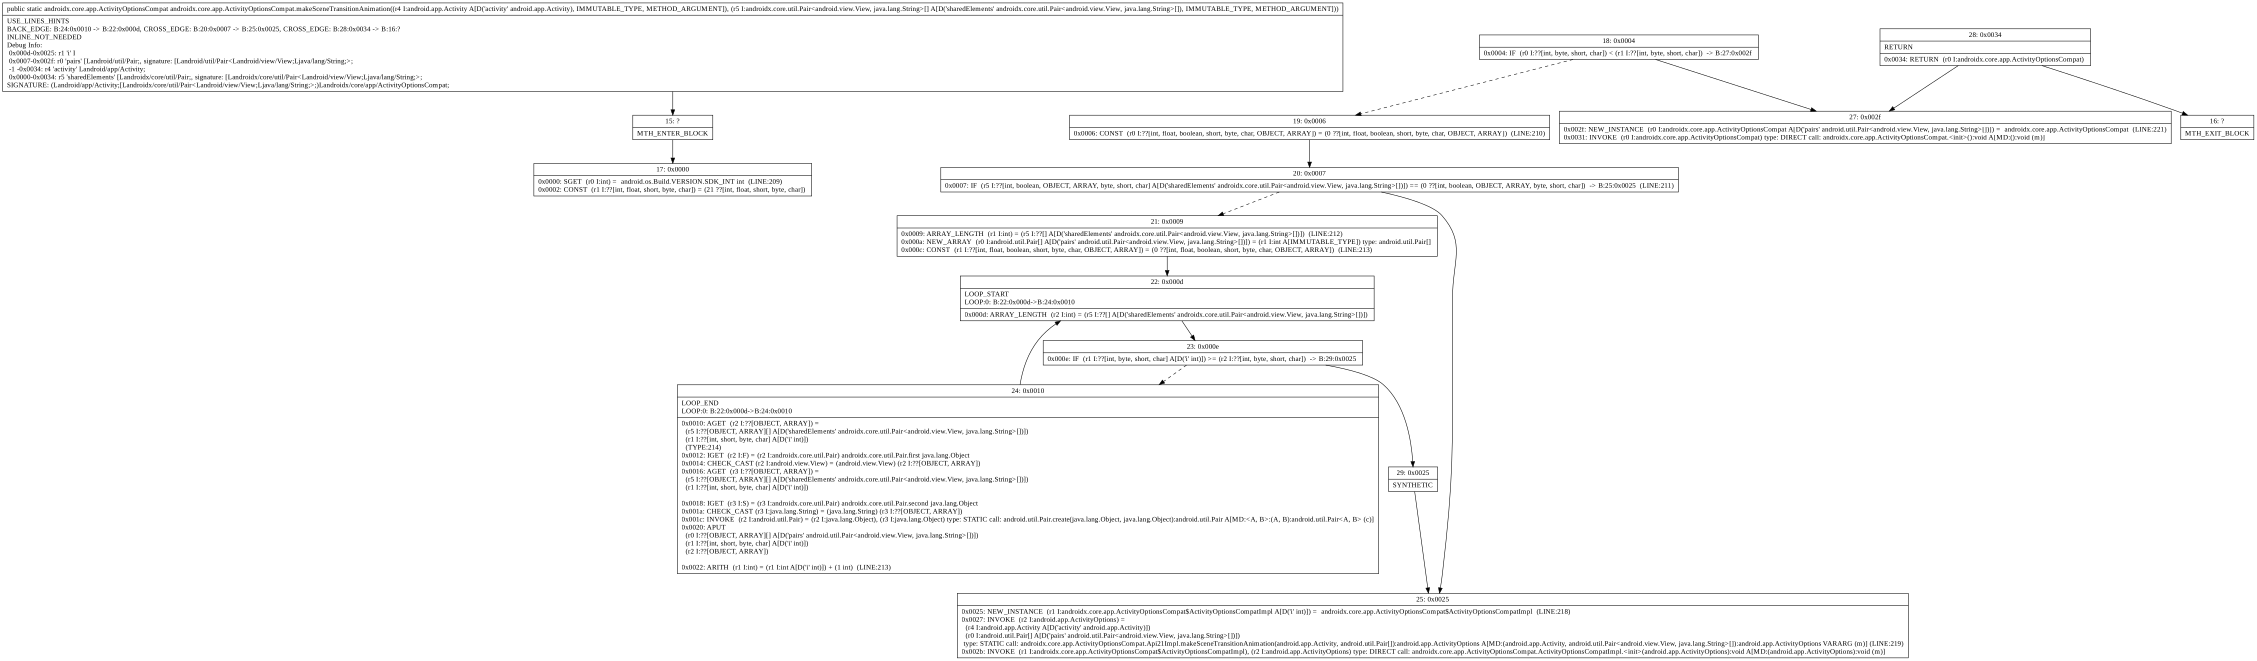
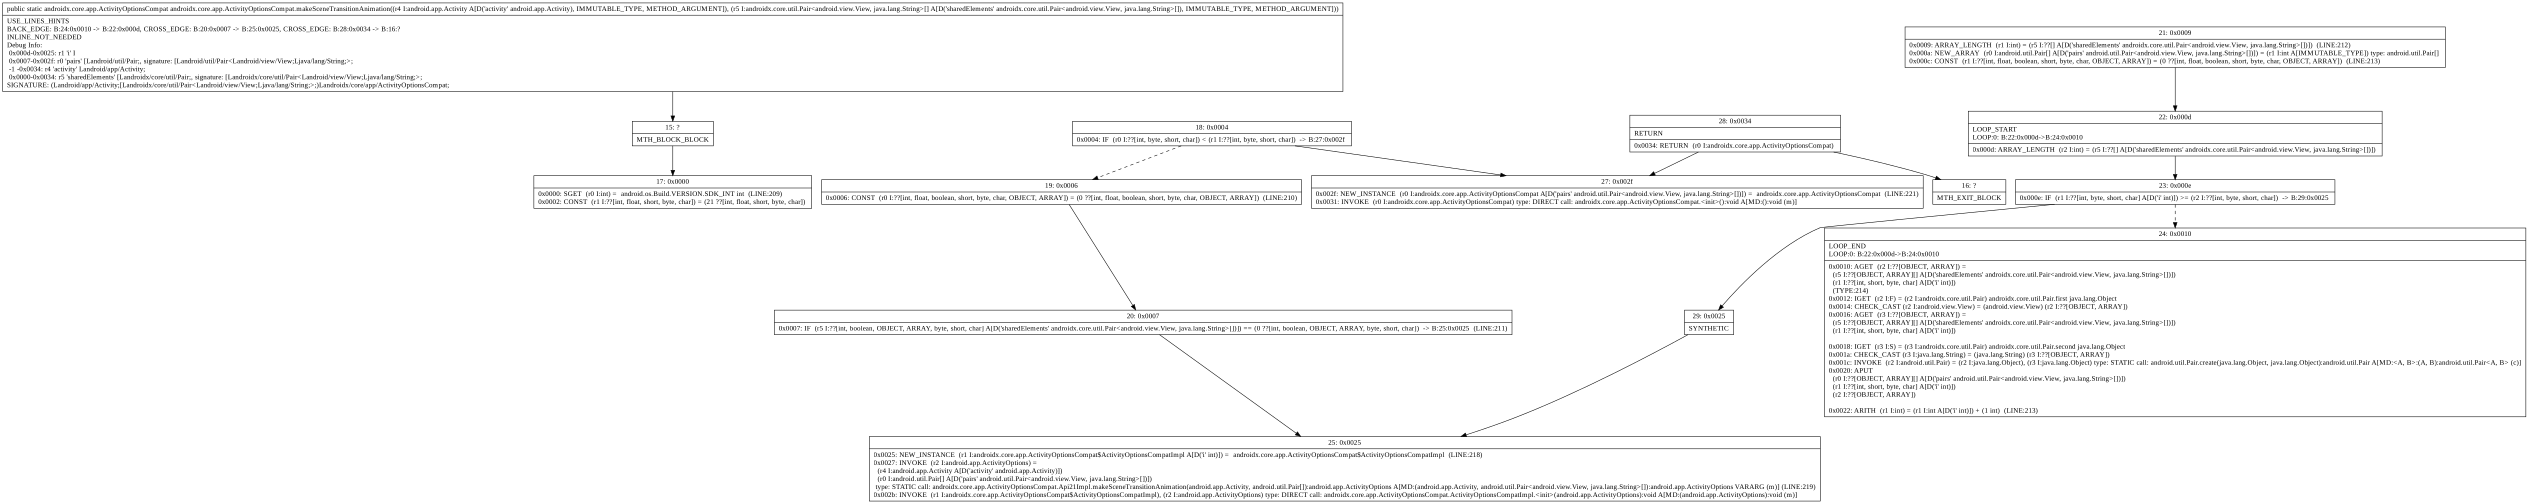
node "15: ?": text "MTH_ENTER_BLOCK" -> "MTH_BLOCK_BLOCK"
edge "20: 0x0007" -> "21: 0x0009": removed
edge "24: 0x0010" -> "22: 0x000d": removed
